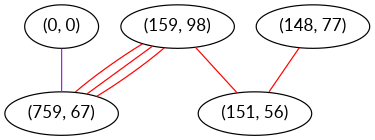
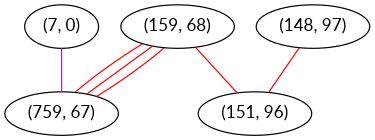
node "(0, 0)": label "(0, 0)" -> "(7, 0)"
node "(159, 98)": label "(159, 98)" -> "(159, 68)"
node "(148, 77)": label "(148, 77)" -> "(148, 97)"
node "(151, 56)": label "(151, 56)" -> "(151, 96)"
